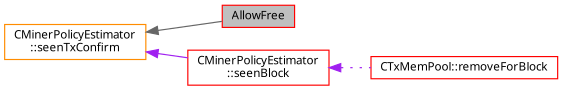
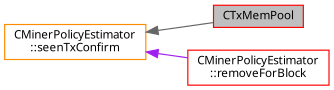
node "AllowFree": label "AllowFree" -> "CTxMemPool"
node "CMinerPolicyEstimator ::seenBlock": label "CMinerPolicyEstimator ::seenBlock" -> "CMinerPolicyEstimator ::removeForBlock"
node "CTxMemPool::removeForBlock": removed
